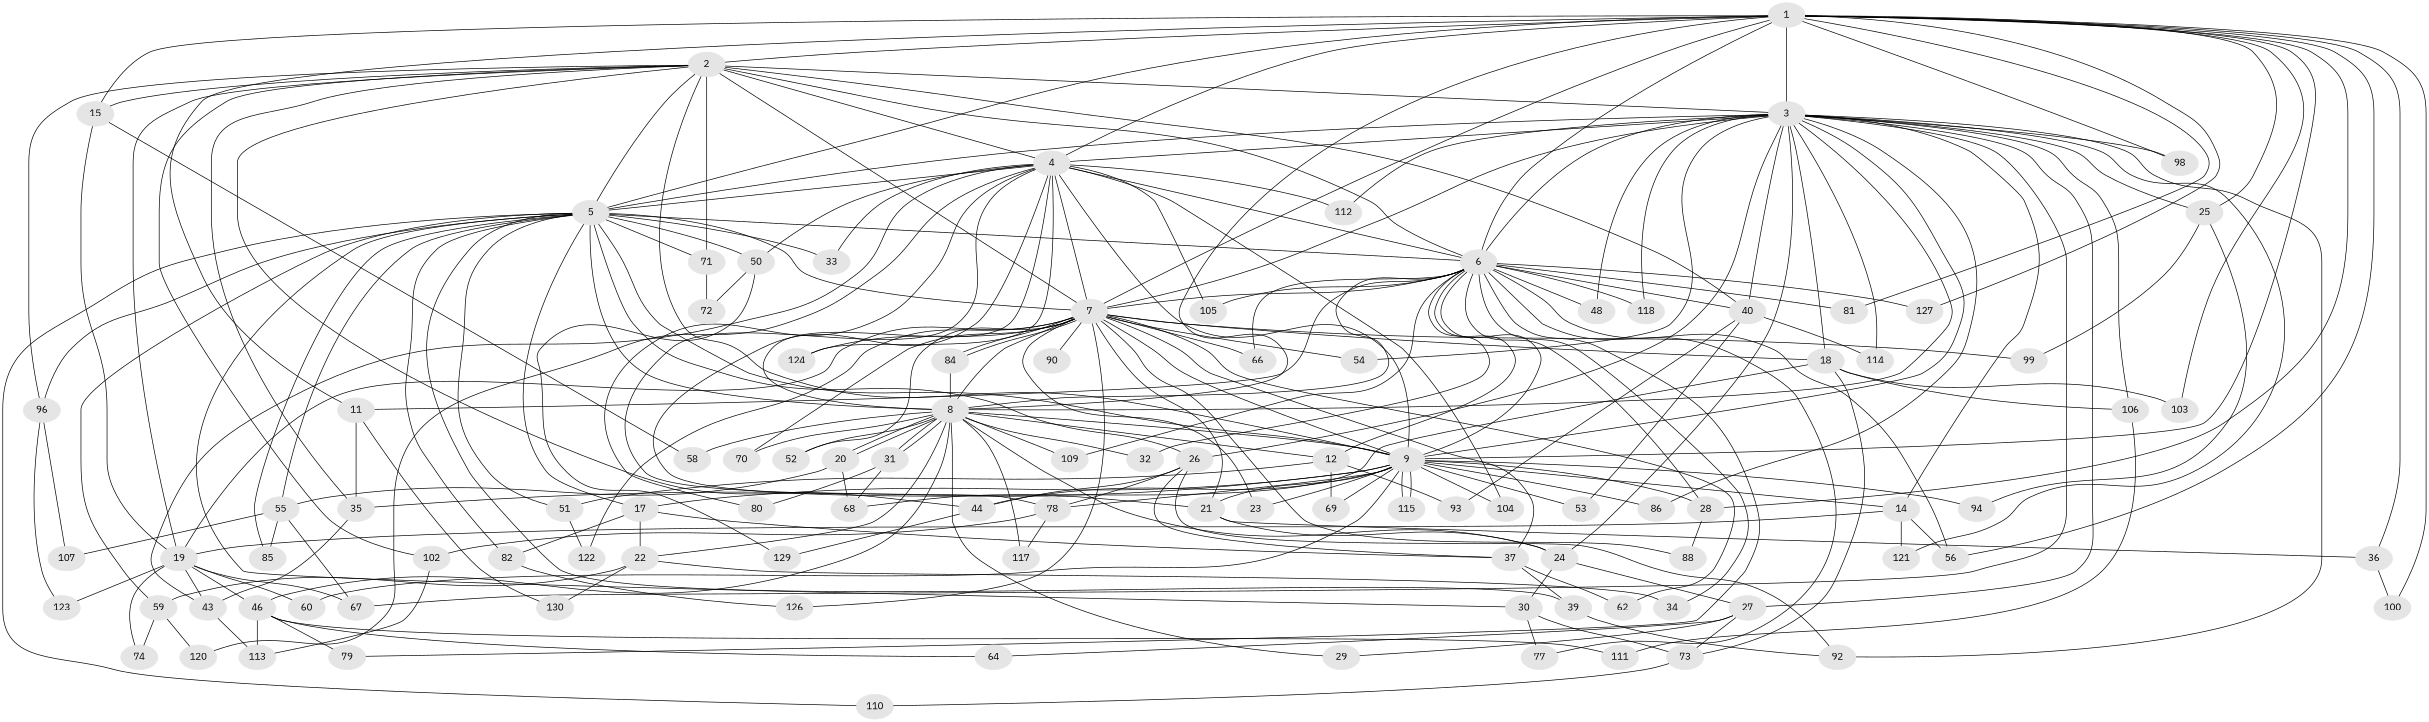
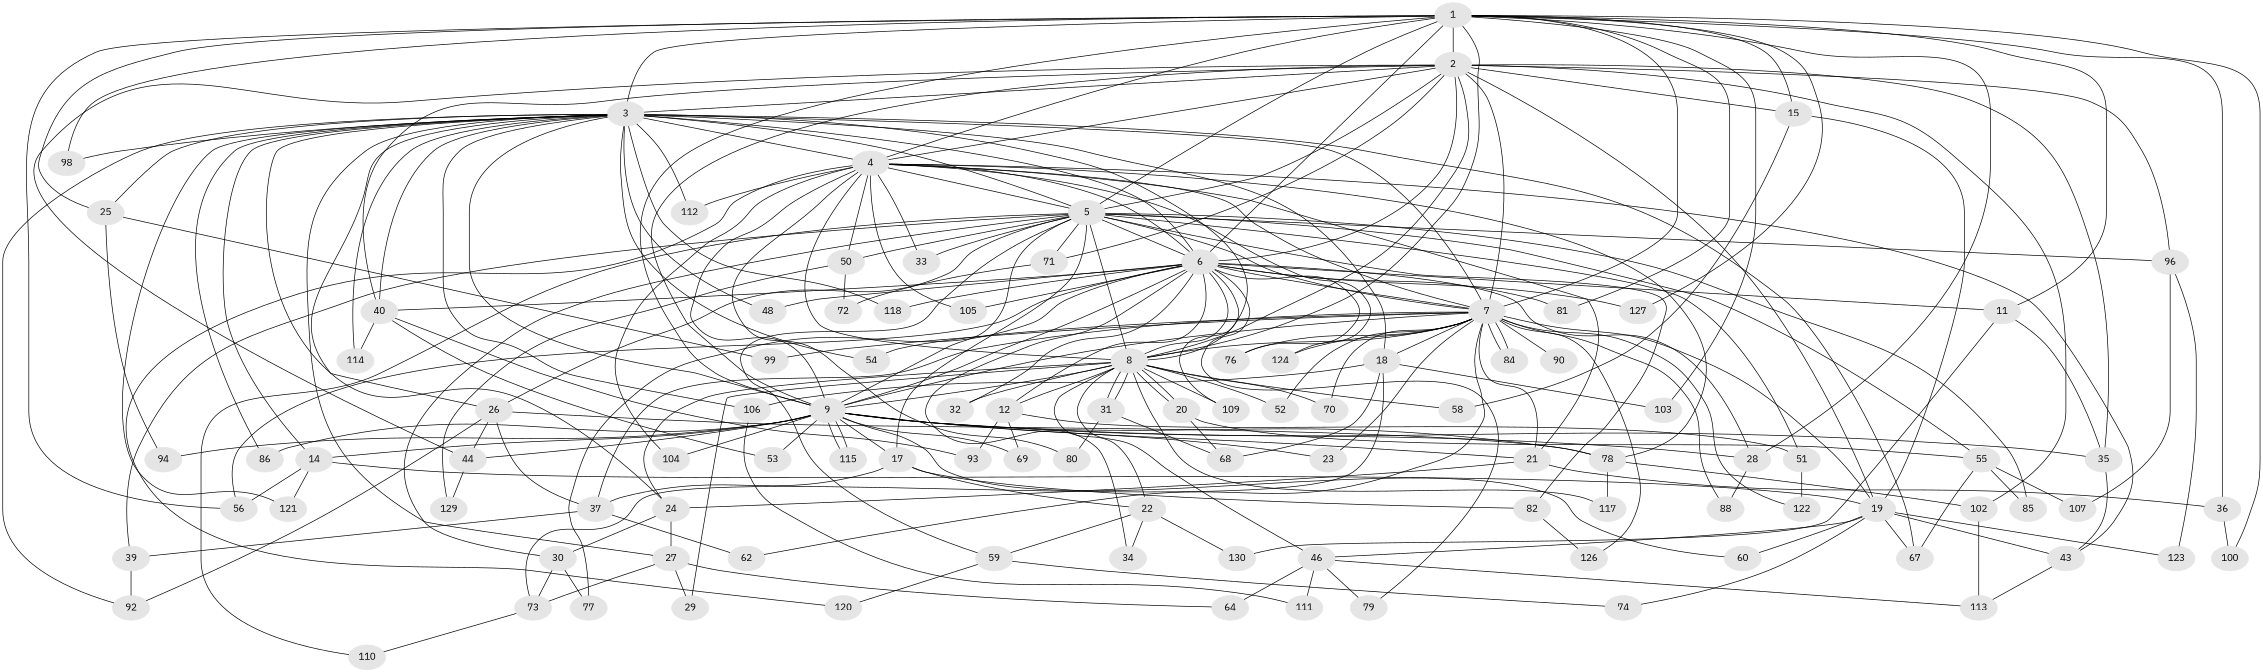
node "66": label "66" -> "76"
edge "84" -- "8": now "2" -- "8"
